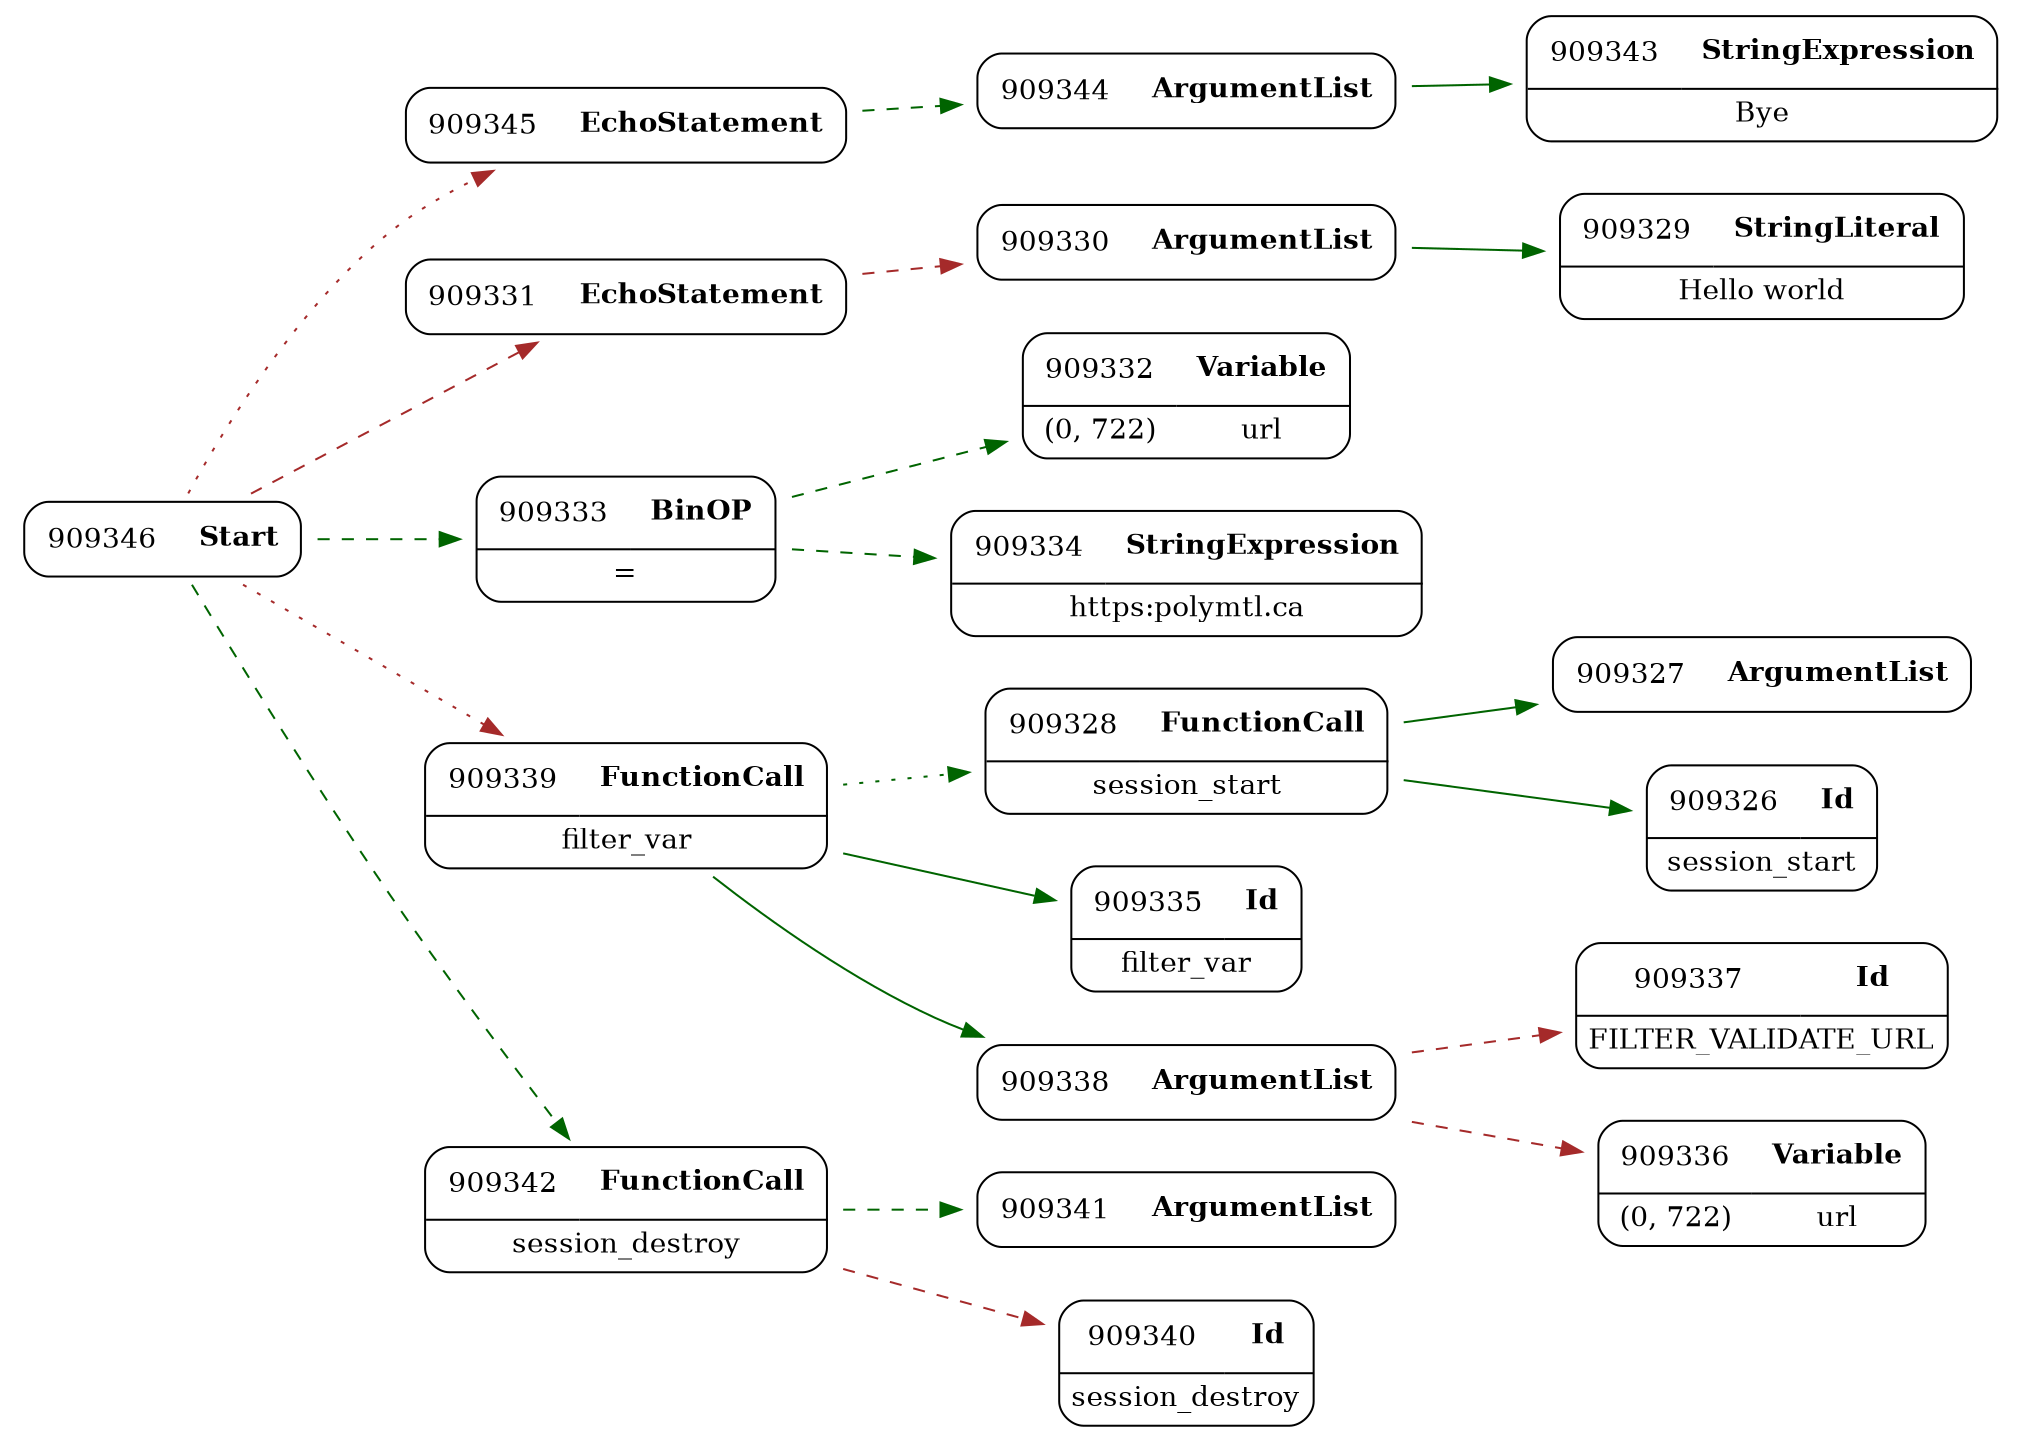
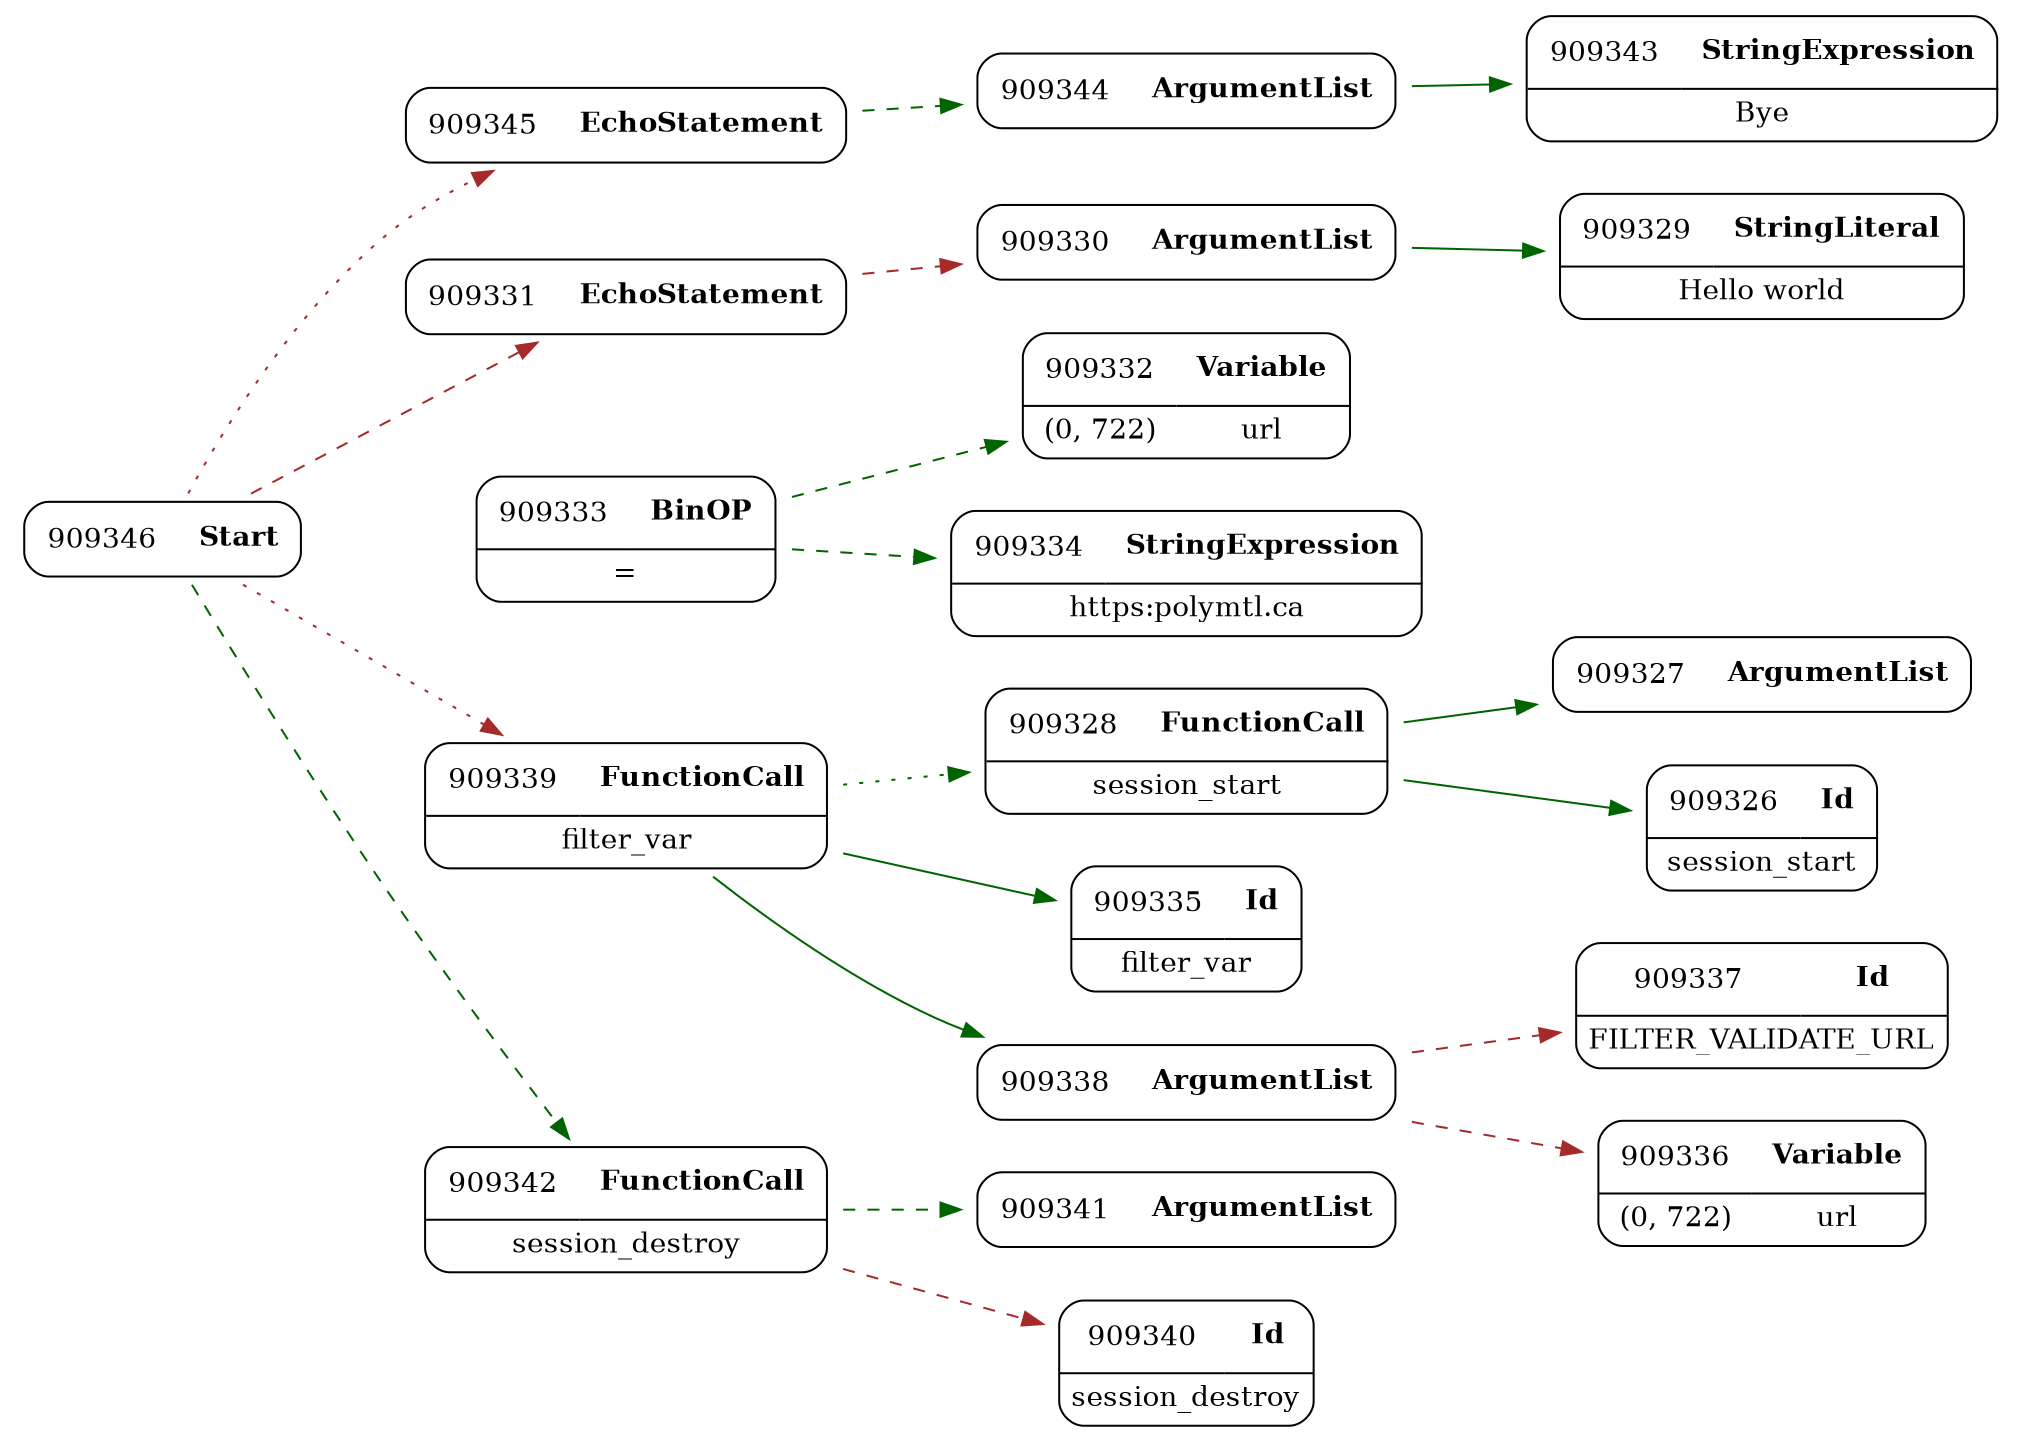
edge "909346" -> "909333": removed
